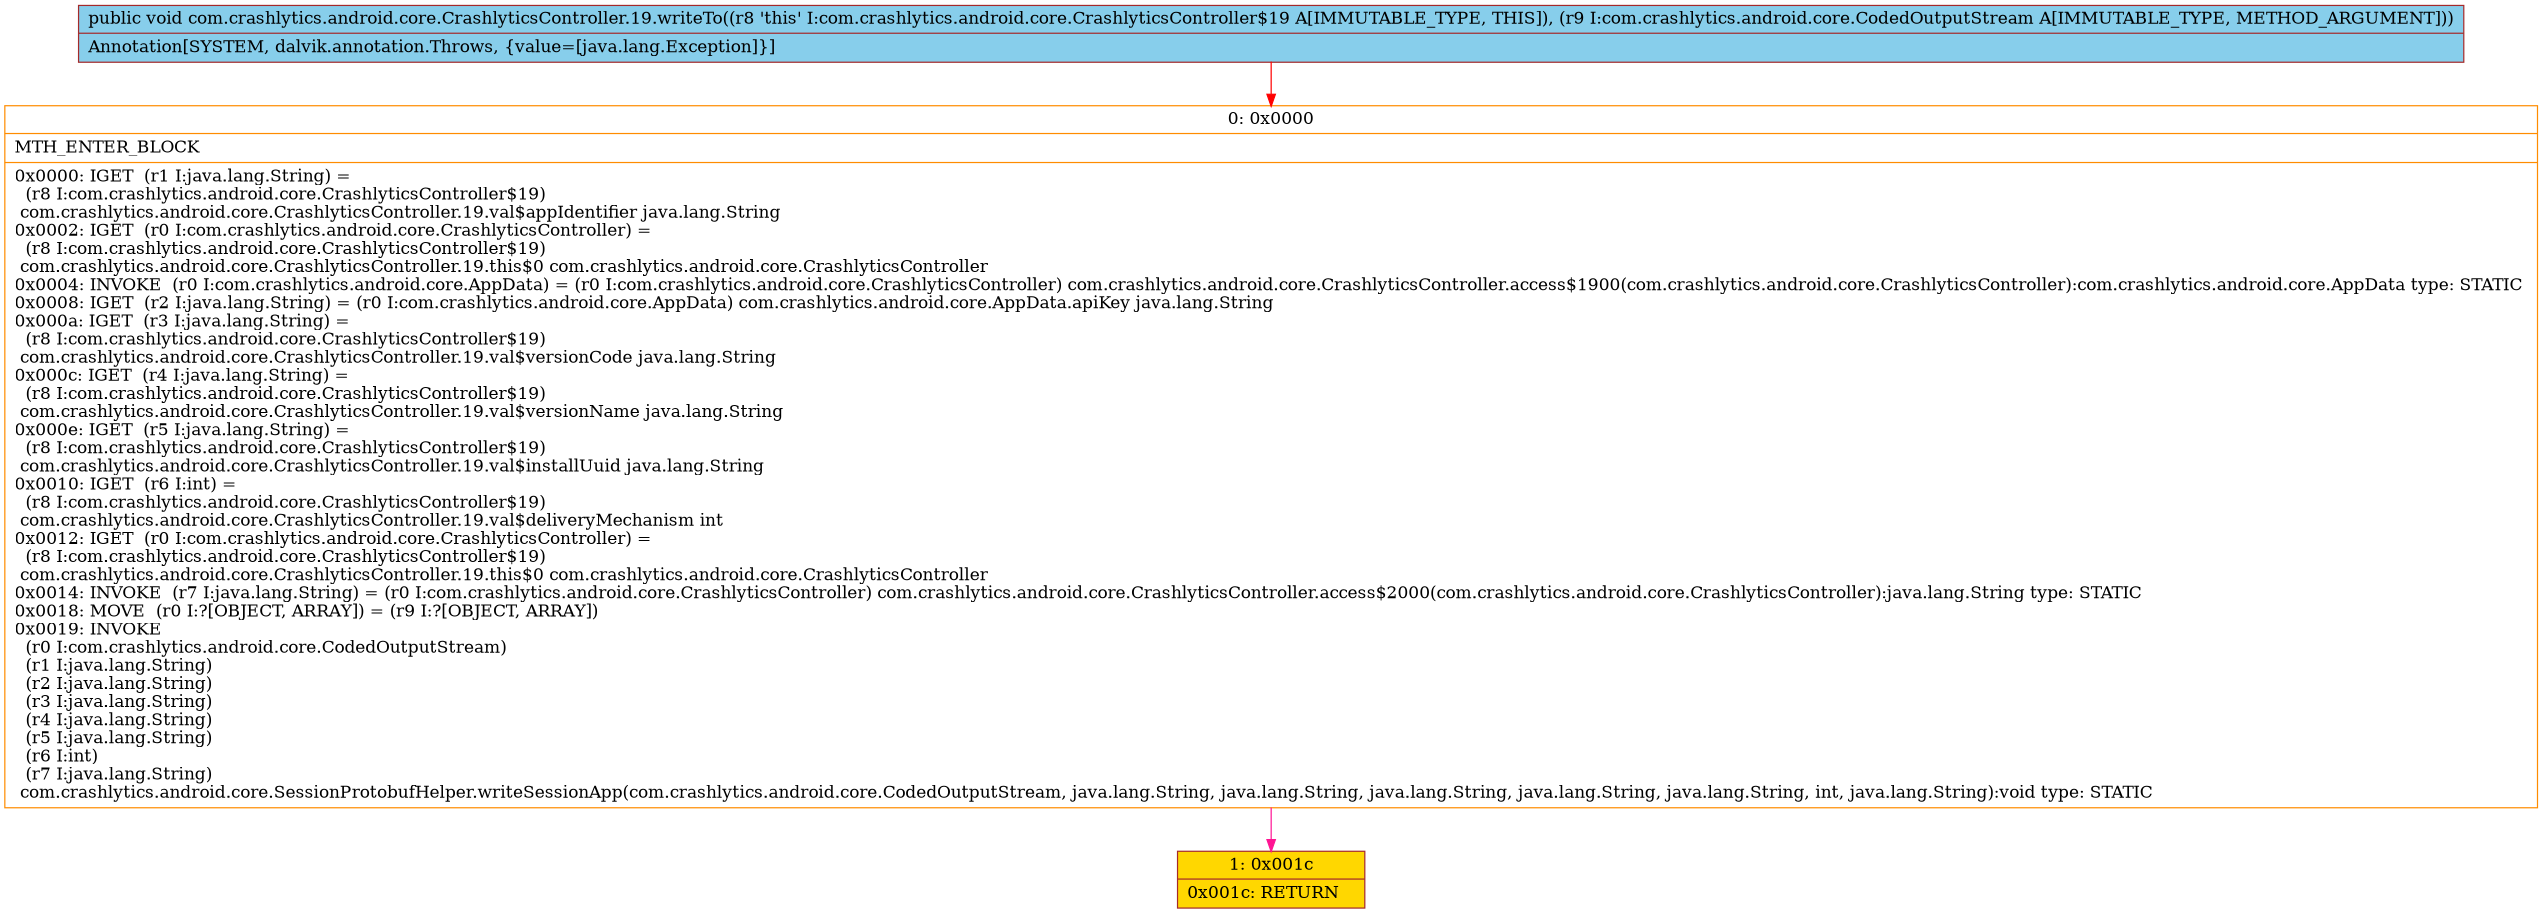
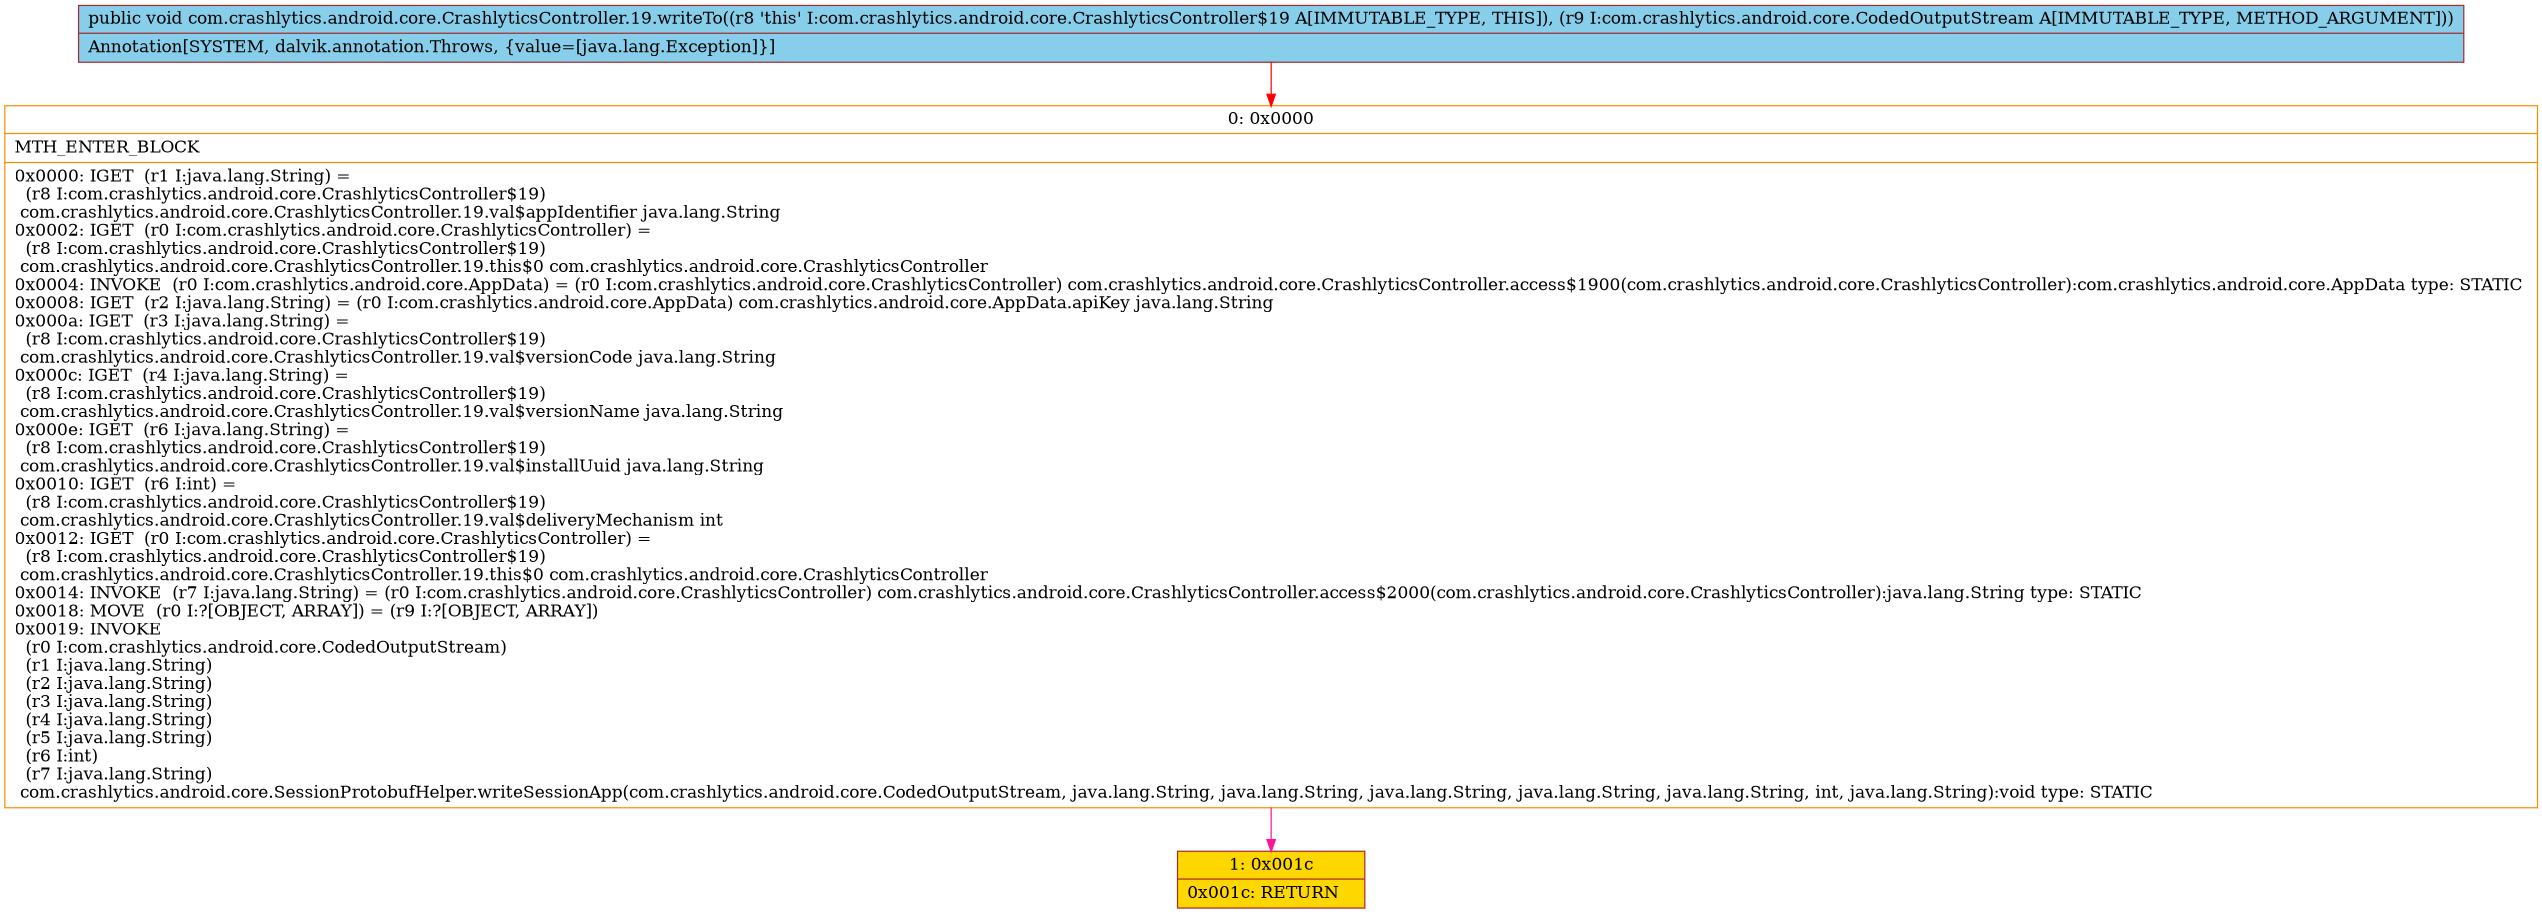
node "0: 0x0000": text "0x000e: IGET  (r5 I:java.lang.String) =" -> "0x000e: IGET  (r6 I:java.lang.String) ="
